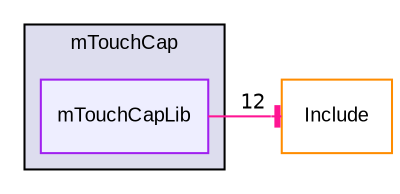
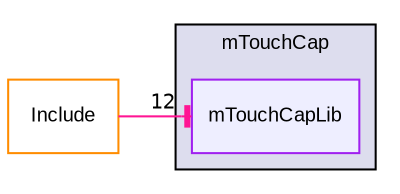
edge "mTouchCapLib" -> "Include": reversed
